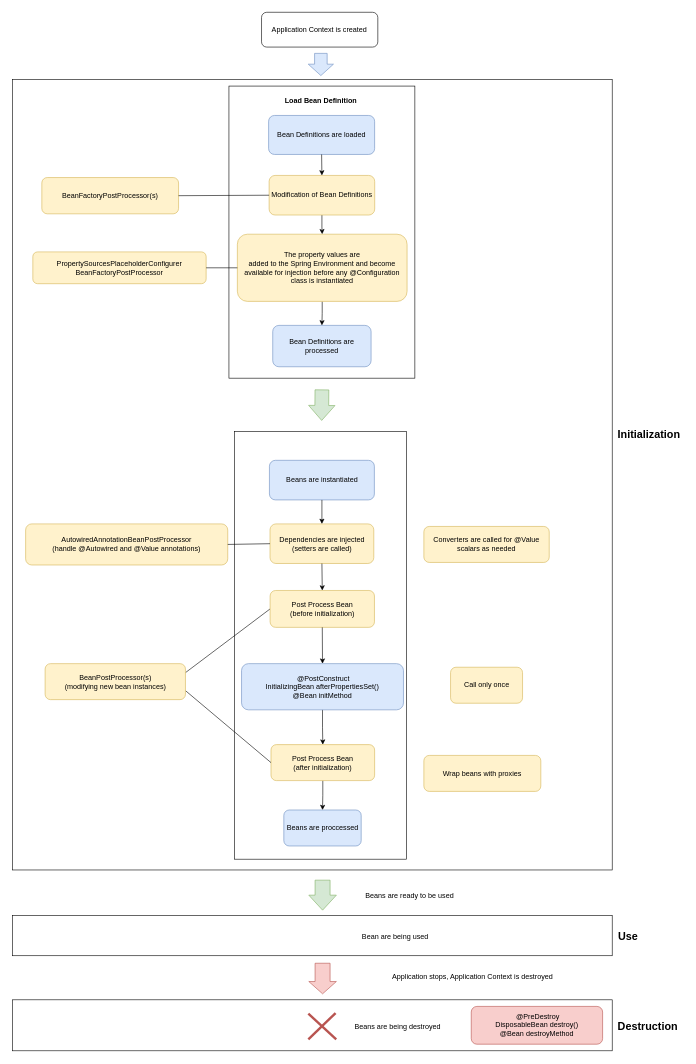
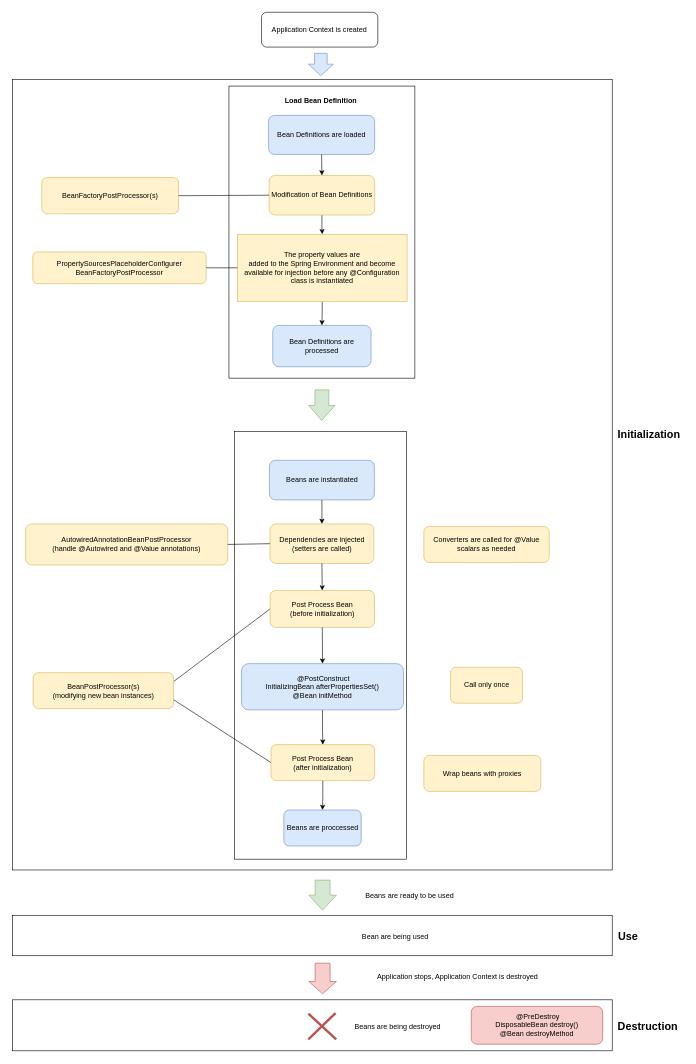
node "The property values are added to the Spring Environment and become available for injection before any @Configuration class is instantiated": shape rounded rectangle -> rectangle
node "BeanPostProcessor(s) (modifying new bean instances)": moved (115, 682) -> (103, 691)
node "Application stops, Application Context is destroyed": moved (473, 978) -> (458, 978)
